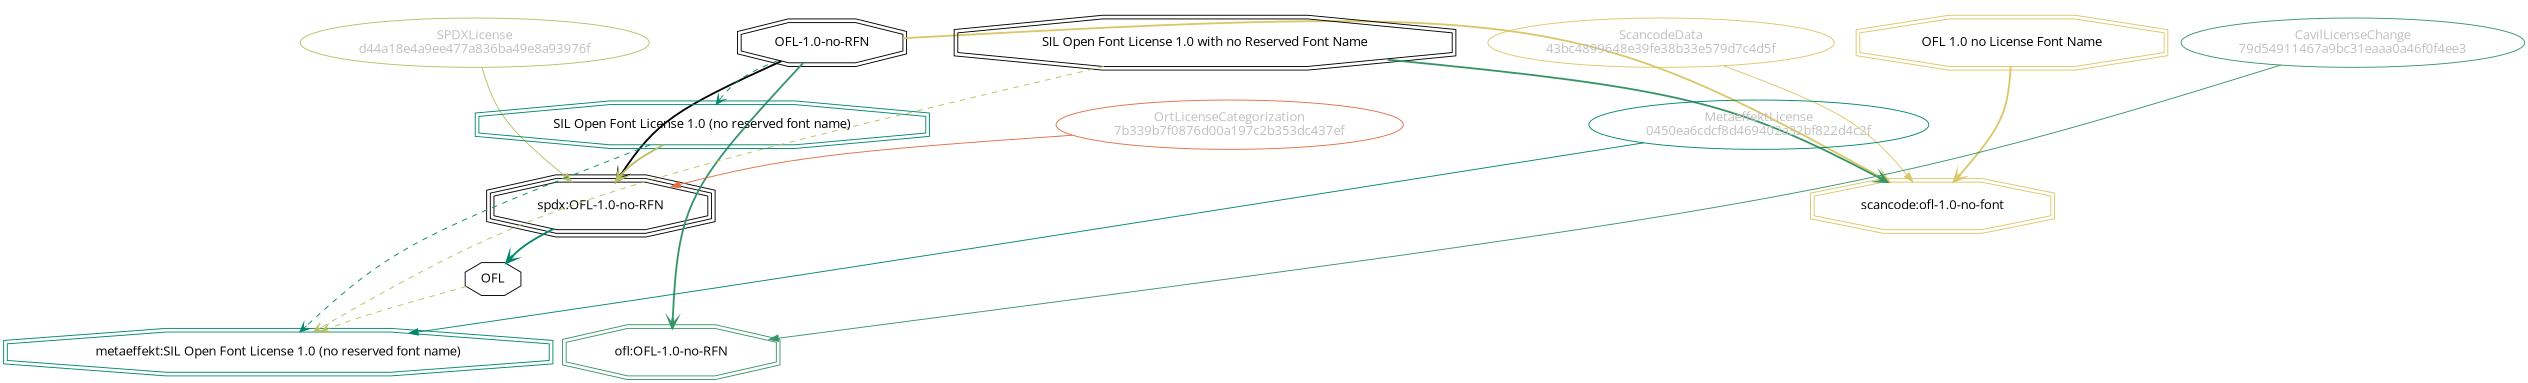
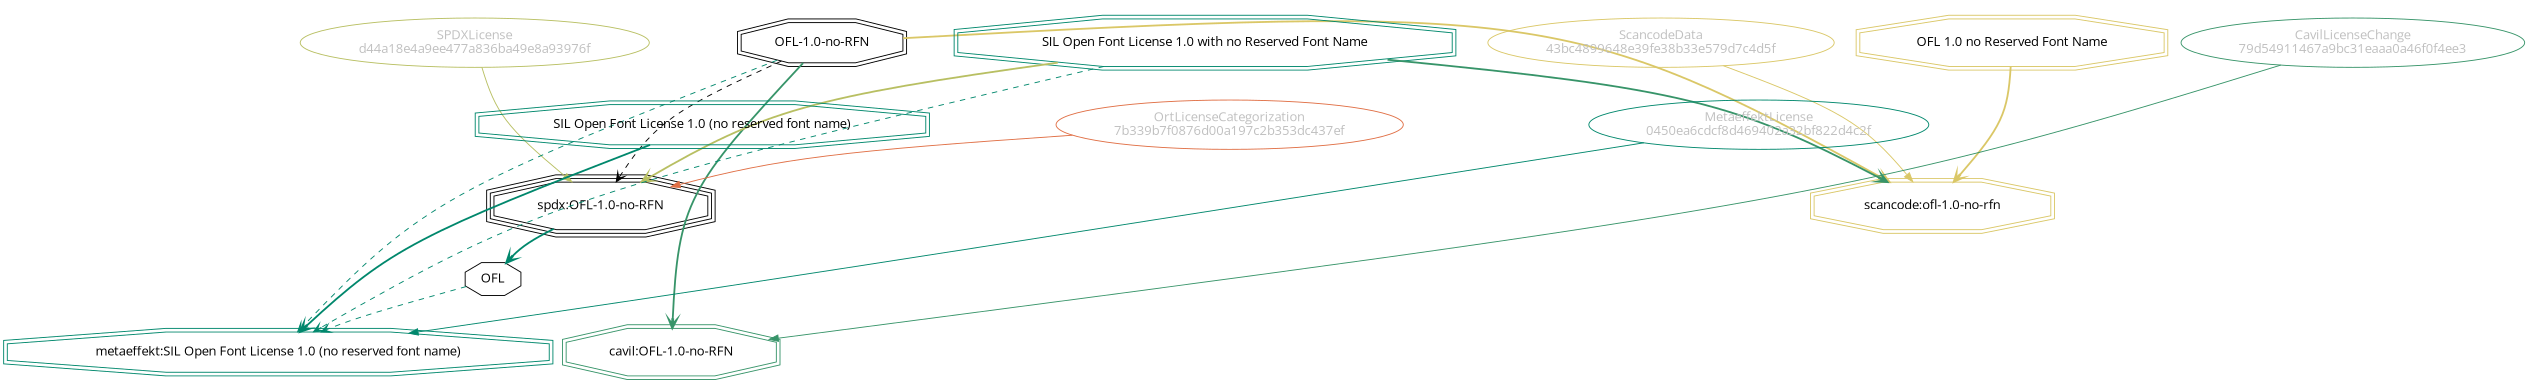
node "SIL Open Font License 1.0 with no Reserved Font Name": color black -> #00876c
node "OFL 1.0 no License Font Name": label "OFL 1.0 no License Font Name" -> "OFL 1.0 no Reserved Font Name"
edge "OFL-1.0-no-RFN" -> "SIL Open Font License 1.0 (no reserved font name)": now "OFL-1.0-no-RFN" -> "metaeffekt:SIL Open Font License 1.0 (no reserved font name)"
edge "OFL-1.0-no-RFN" -> "spdx:OFL-1.0-no-RFN": style bold -> dashed
edge "SIL Open Font License 1.0 (no reserved font name)" -> "spdx:OFL-1.0-no-RFN": now "SIL Open Font License 1.0 with no Reserved Font Name" -> "spdx:OFL-1.0-no-RFN"
edge "SIL Open Font License 1.0 with no Reserved Font Name" -> "metaeffekt:SIL Open Font License 1.0 (no reserved font name)": color #b8bf62 -> #00876c
node "scancode:ofl-1.0-no-font": label "scancode:ofl-1.0-no-font" -> "scancode:ofl-1.0-no-rfn"
edge "SIL Open Font License 1.0 (no reserved font name)" -> "metaeffekt:SIL Open Font License 1.0 (no reserved font name)": style dashed -> bold
edge "OFL" -> "metaeffekt:SIL Open Font License 1.0 (no reserved font name)": color #b8bf62 -> #00876c
node "ofl:OFL-1.0-no-RFN": label "ofl:OFL-1.0-no-RFN" -> "cavil:OFL-1.0-no-RFN"
